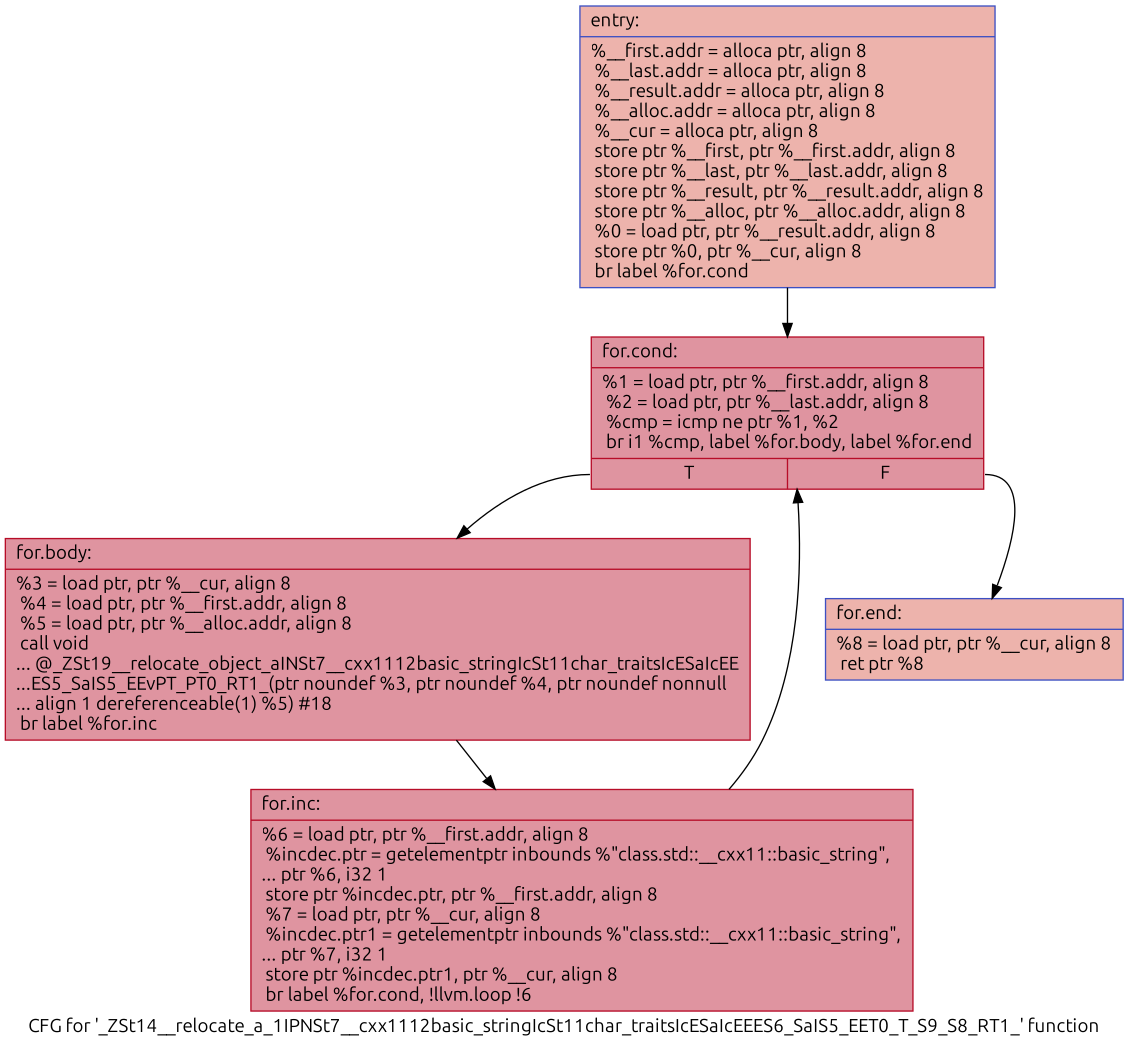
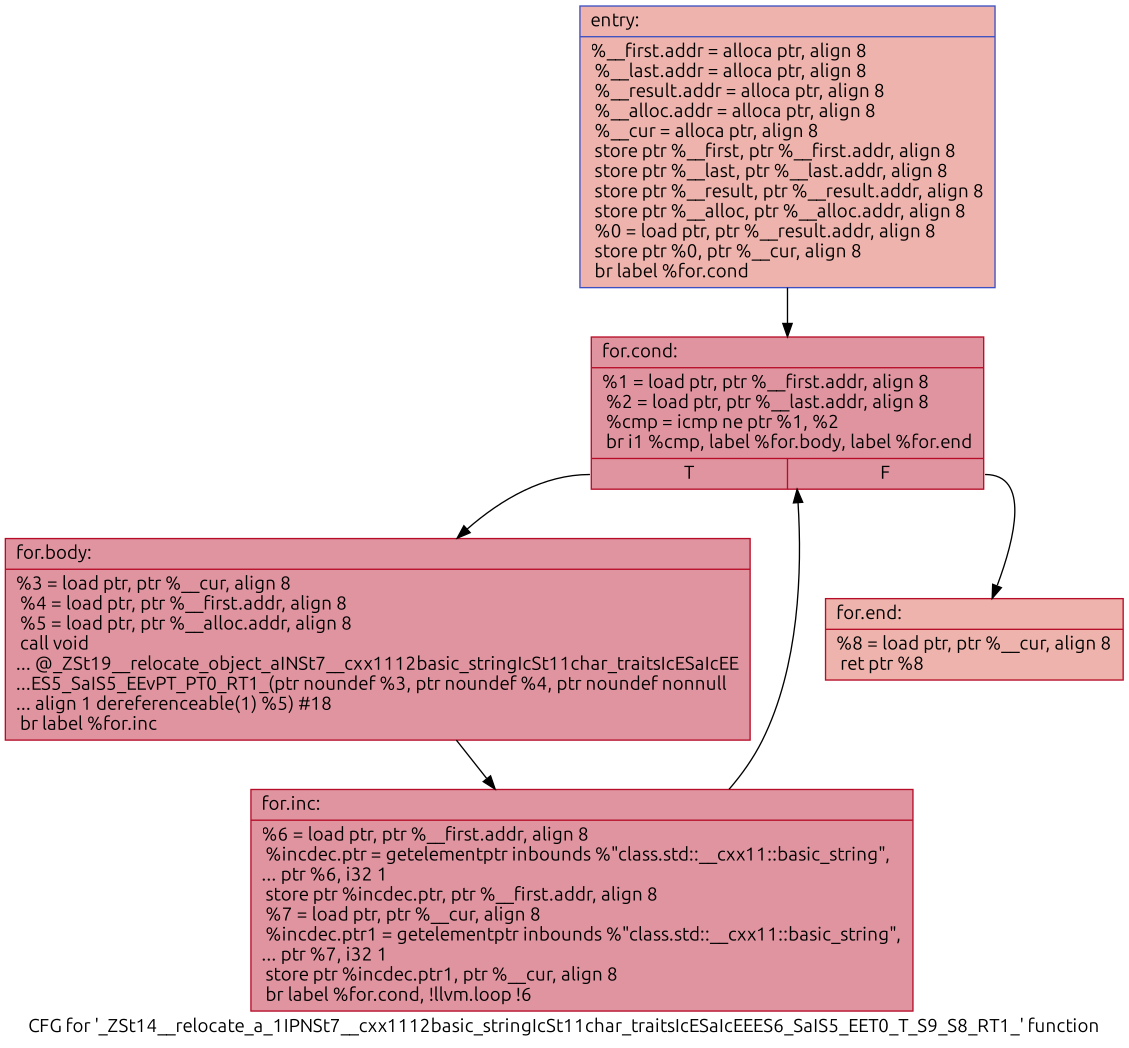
node "for.end:": color #3d50c3ff -> #b70d28ff
